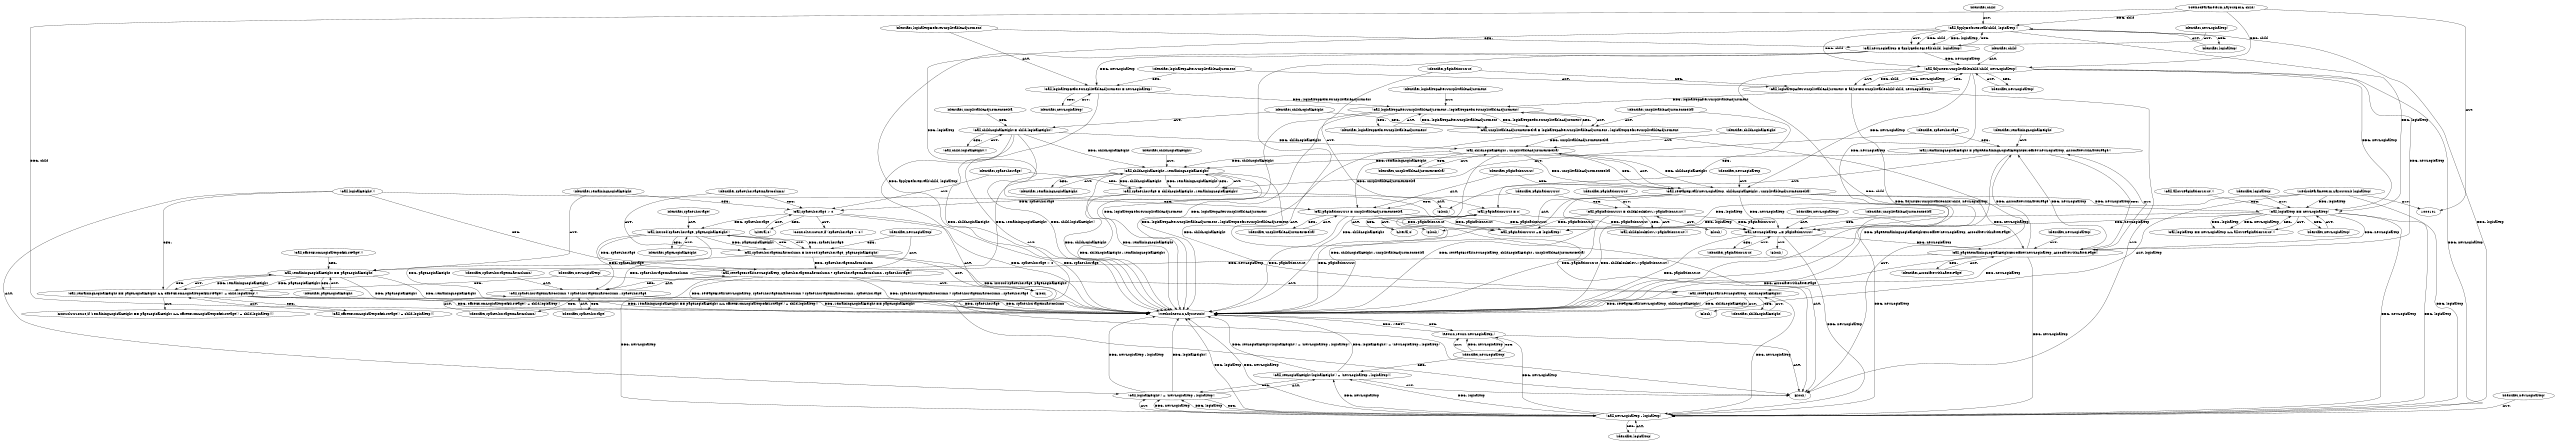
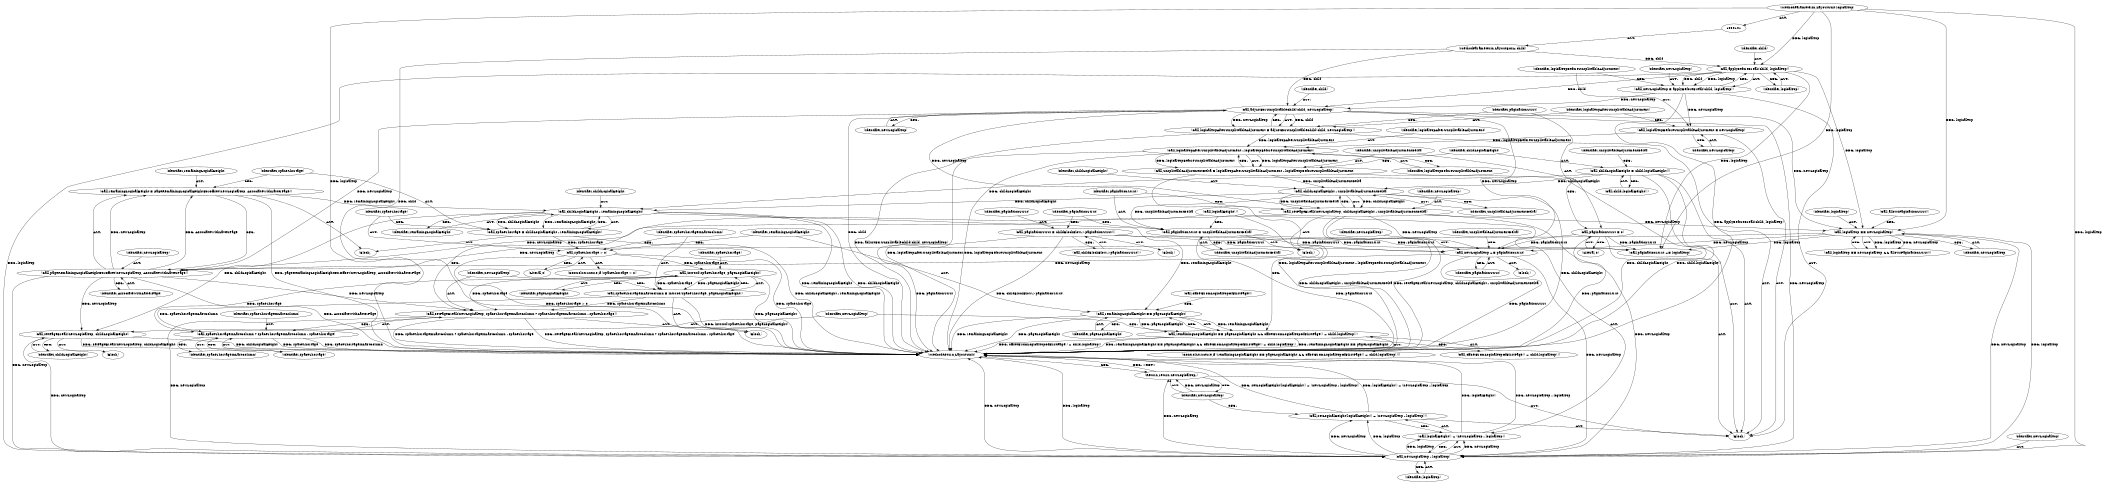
edge "(MethodParameterIn,LayoutBox& child)" -> "1000101": reversed
edge "(MethodParameterIn,LayoutUnit logicalTop)" -> "(Call,applyBeforeBreak(child, logicalTop))": added, label "DDG: logicalTop"
edge "(MethodParameterIn,LayoutUnit logicalTop)" -> "(MethodReturn,LayoutUnit)": label "AST: logicalTop" -> "DDG: logicalTop"
